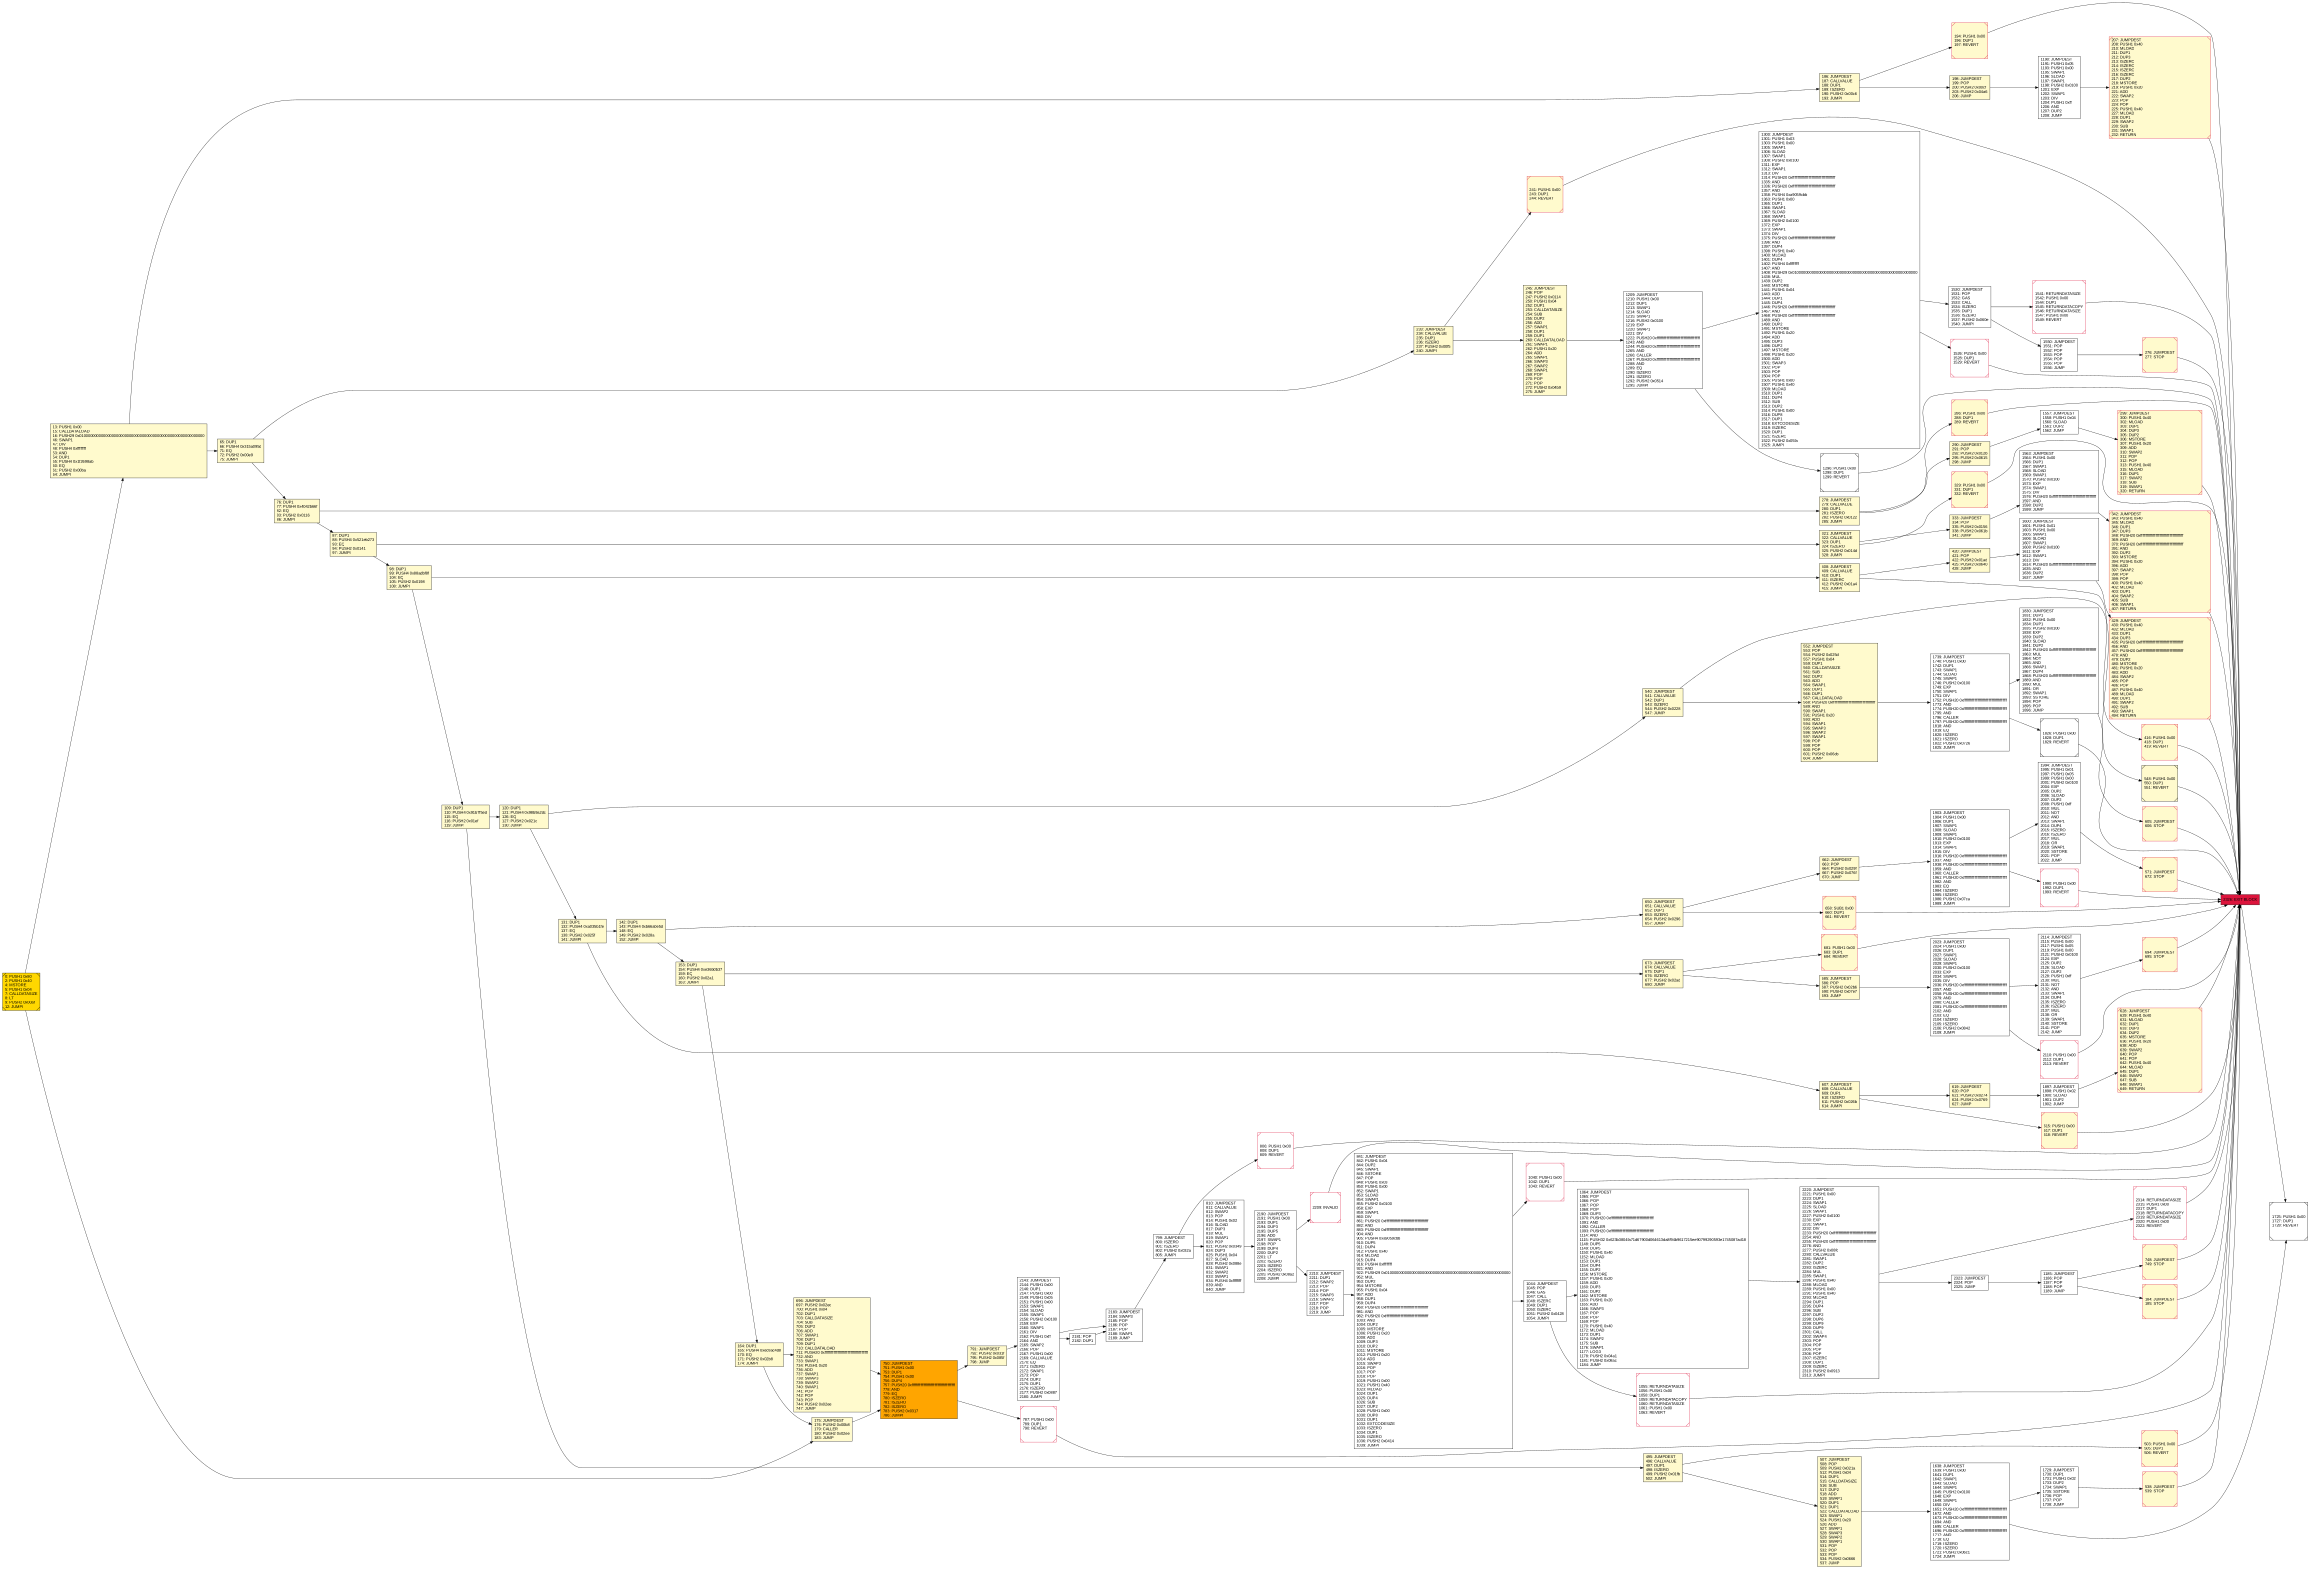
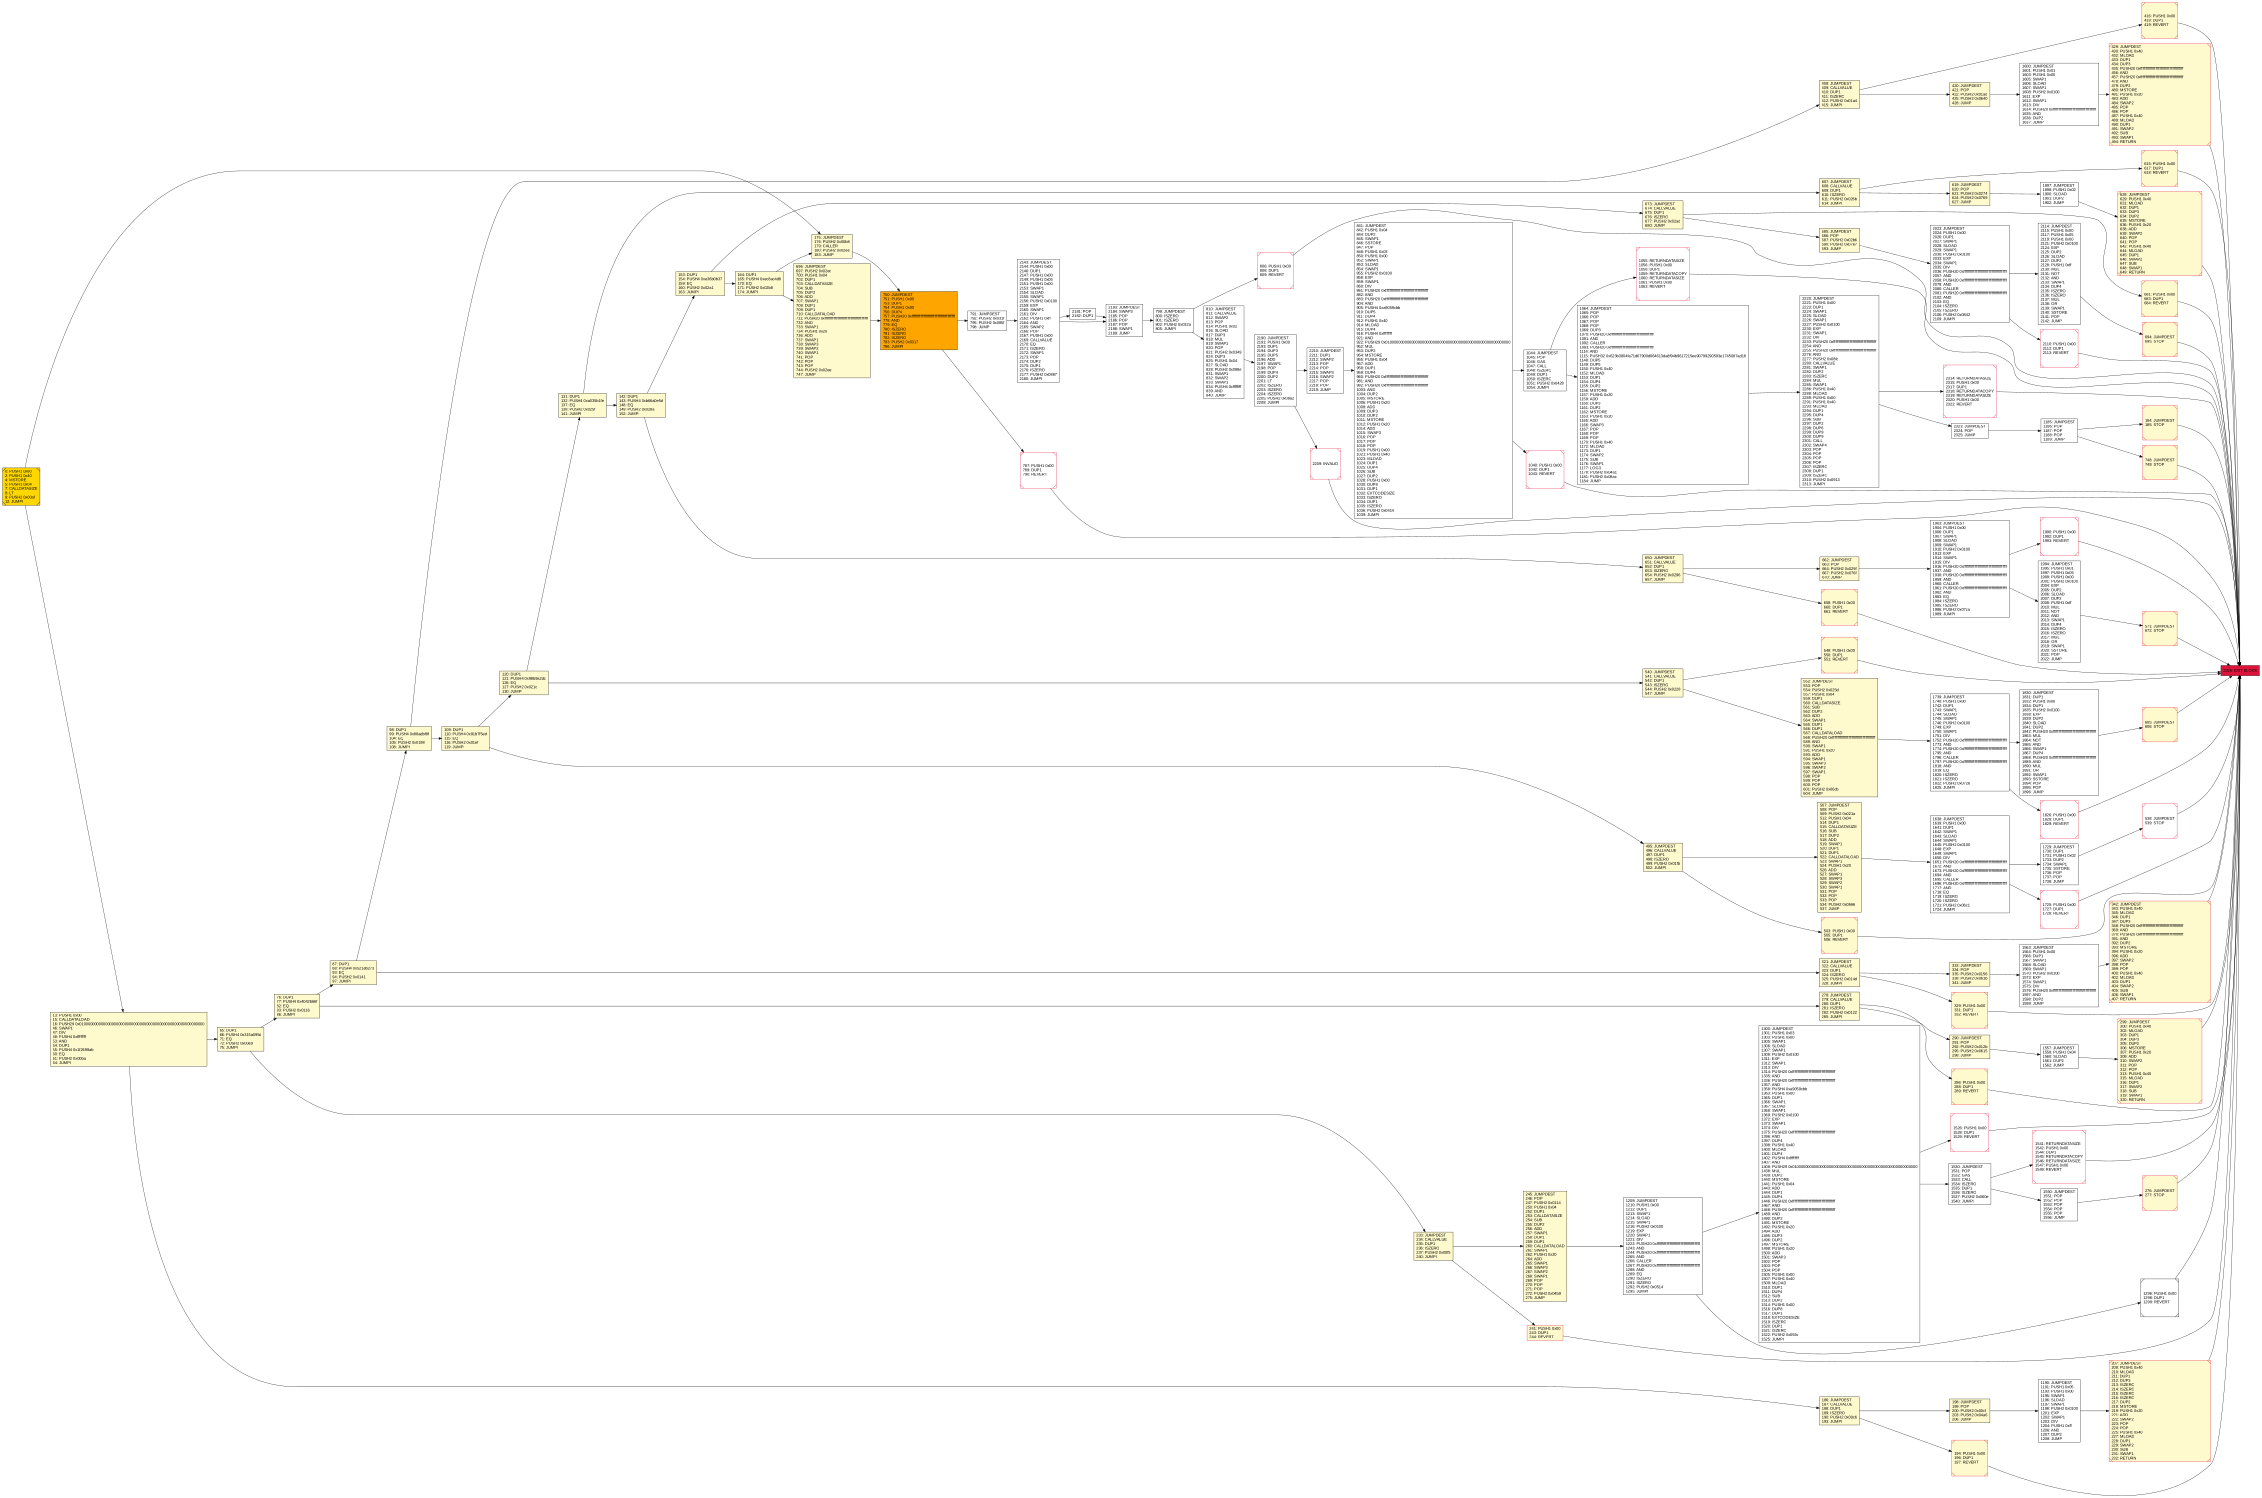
node "241: PUSH1 0x00 243: DUP1 244: REVERT": shape Msquare -> box
node "1826: PUSH1 0x00 1828: DUP1 1829: REVERT": color black -> crimson
node "548: PUSH1 0x00 550: DUP1 551: REVERT": color black -> crimson
node "658: SUB1 0x00 660: DUP1 661: REVERT": label "658: SUB1 0x00 660: DUP1 661: REVERT" -> "658: PUSH1 0x00 660: DUP1 661: REVERT"
edge "2326: EXIT BLOCK" -> "1725: PUSH1 0x00 1727: DUP1 1728: REVERT": reversed
node "1725: PUSH1 0x00 1727: DUP1 1728: REVERT": color black -> crimson
node "791: JUMPDEST 792: PUSH2 0x031f 795: PUSH2 0x085f 798: JUMP": fillcolor lemonchiffon -> white
node "538: JUMPDEST 539: STOP": fillcolor lemonchiffon -> white
